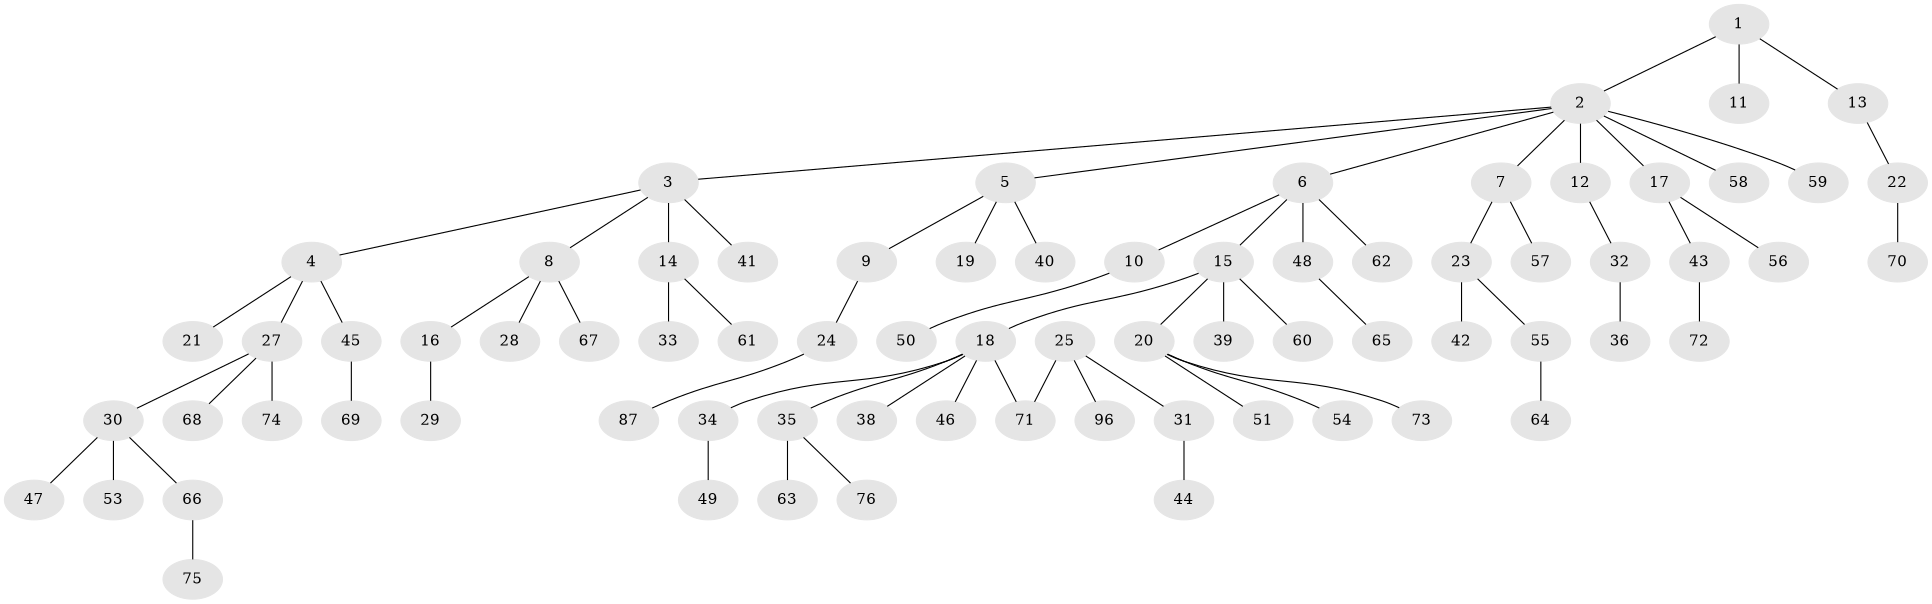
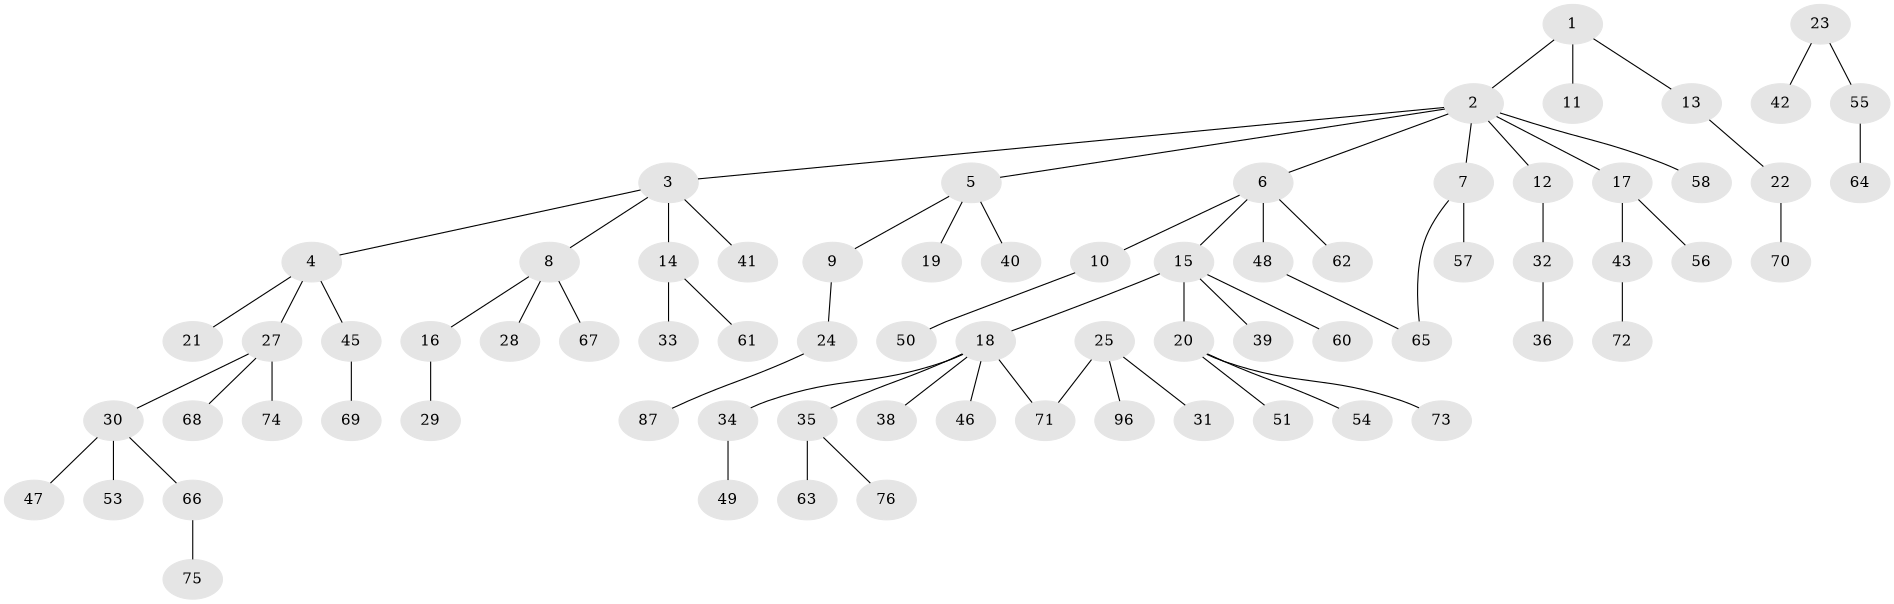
node "59": removed
edge "7" -- "23": now "7" -- "65"
node "44": removed
